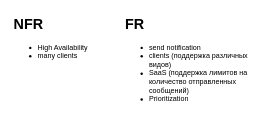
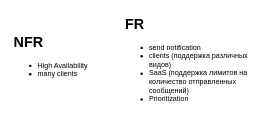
node "NFR High Availability many clients": moved (66, 48) -> (66, 66)
